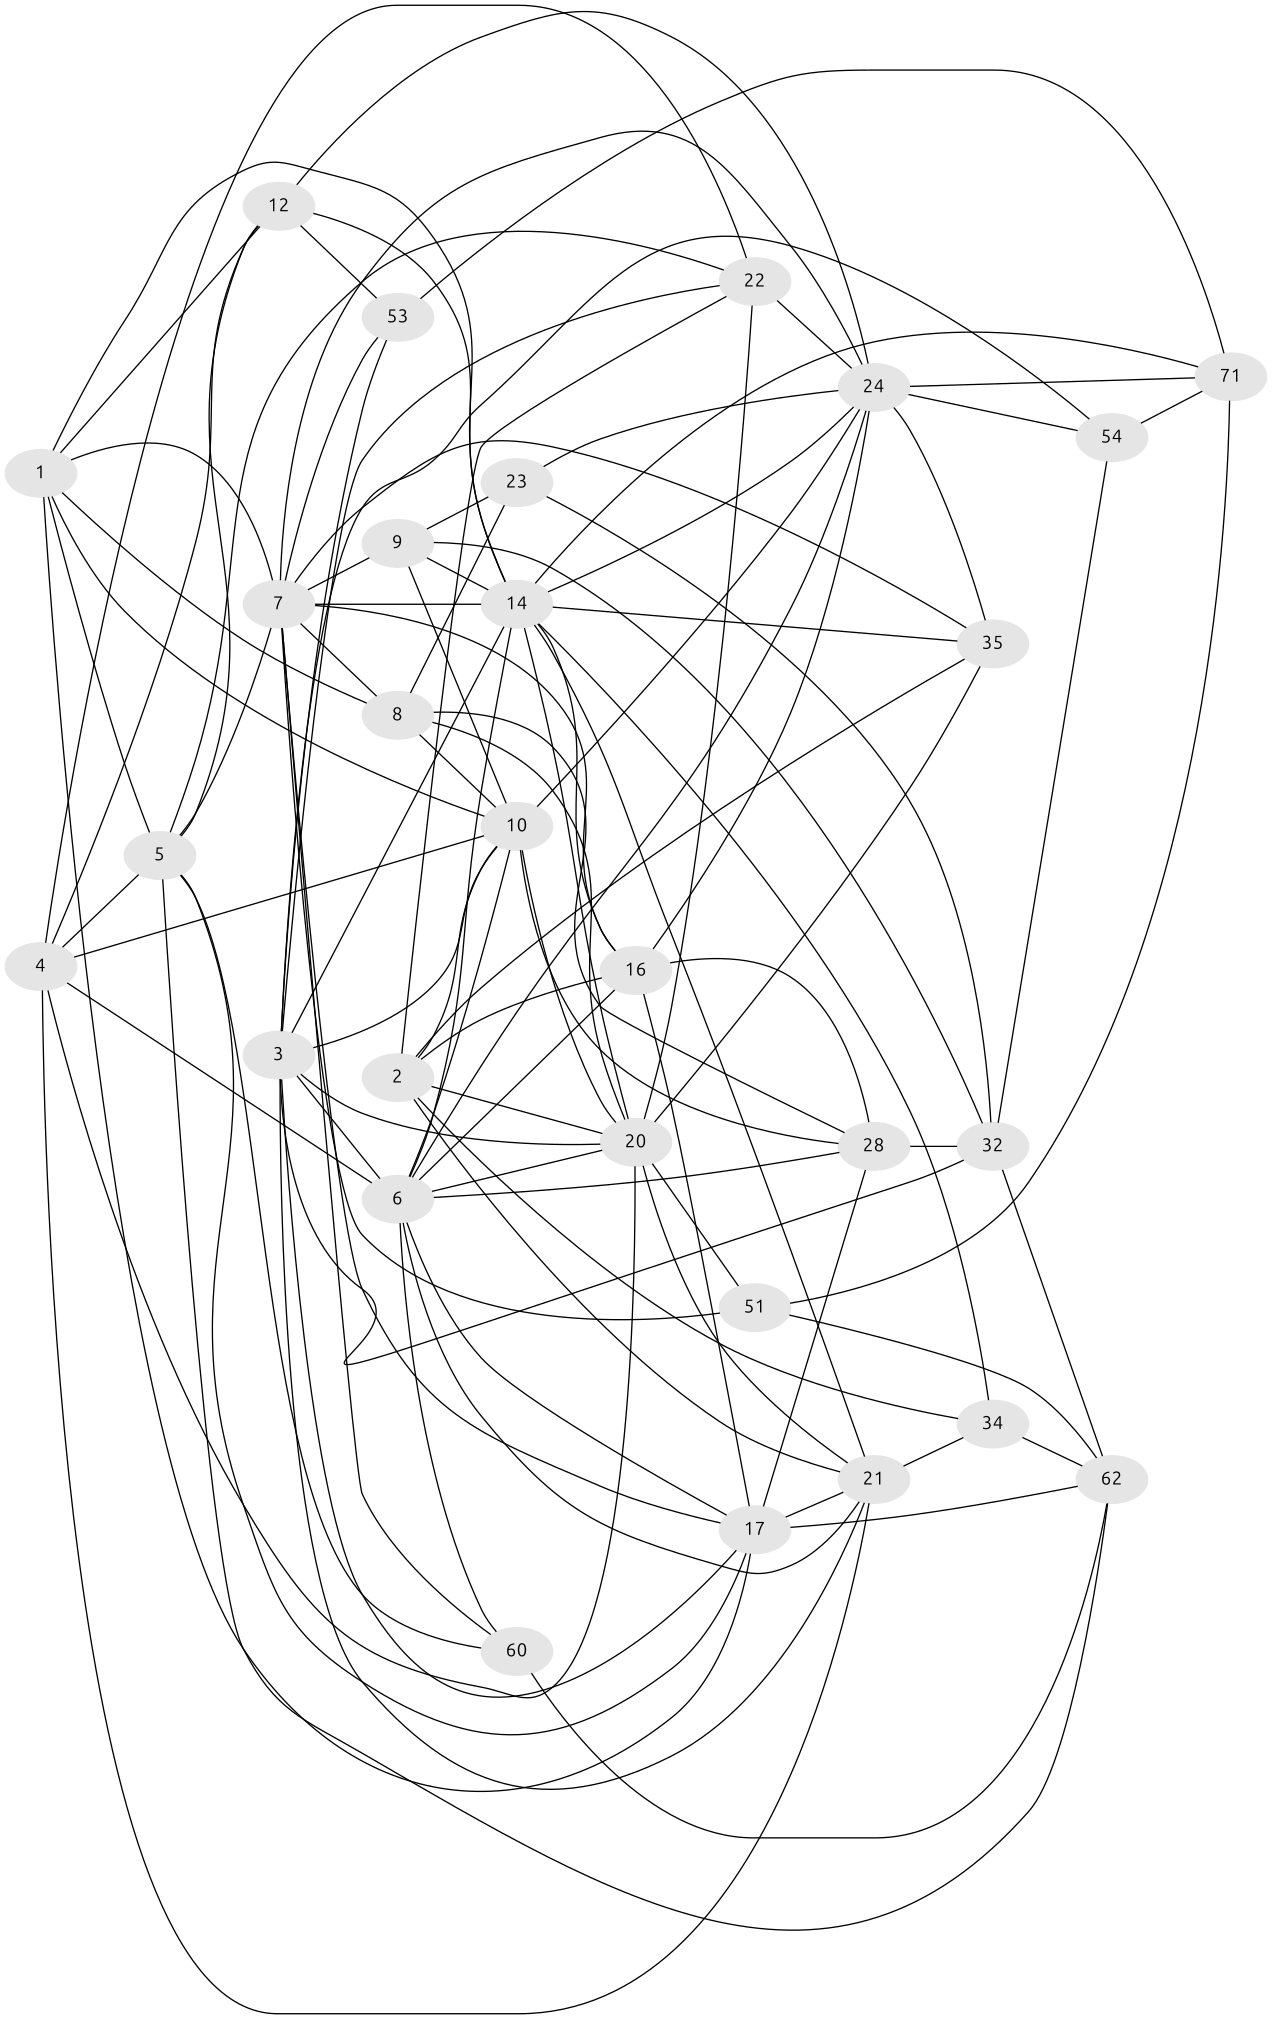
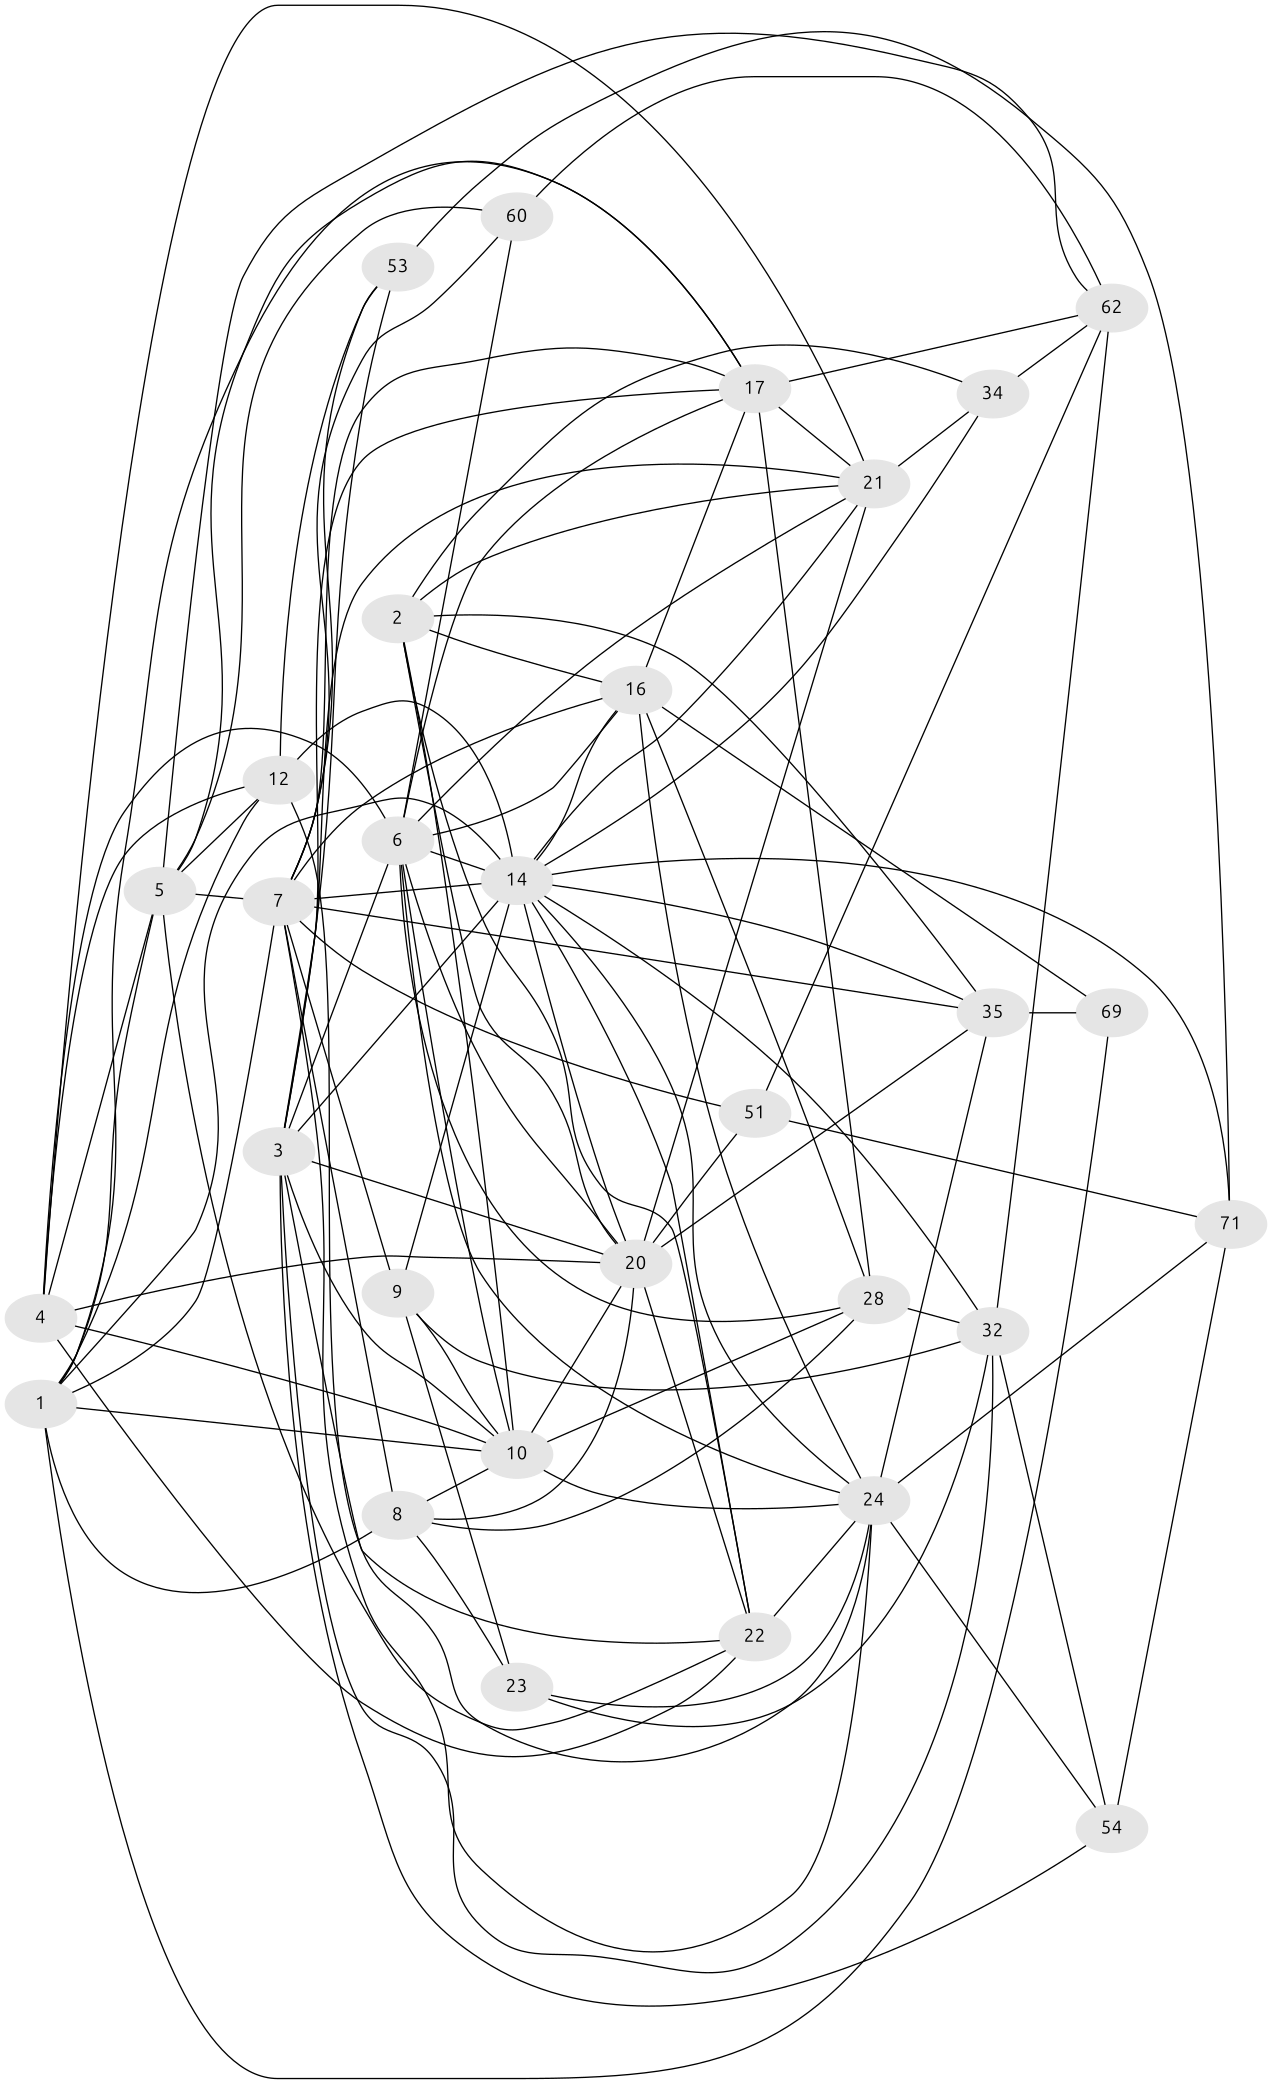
node "69": added
edge "14" -- "32": added
edge "14" -- "22": added
